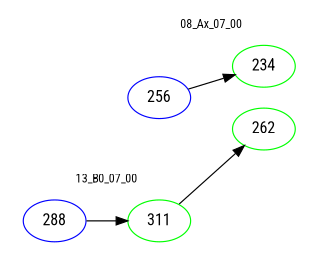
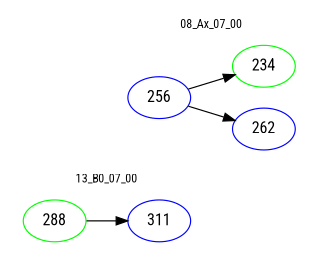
node "262": color green -> blue
edge "311" -> "262": now "256" -> "262"
node "288": color blue -> green
node "311": color green -> blue
